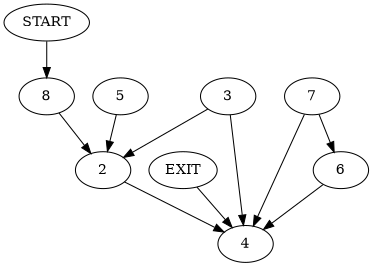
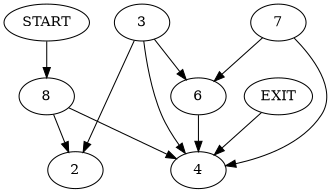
edge "3" -> "6": added
node "5": removed
edge "2" -> "4": now "8" -> "4"
